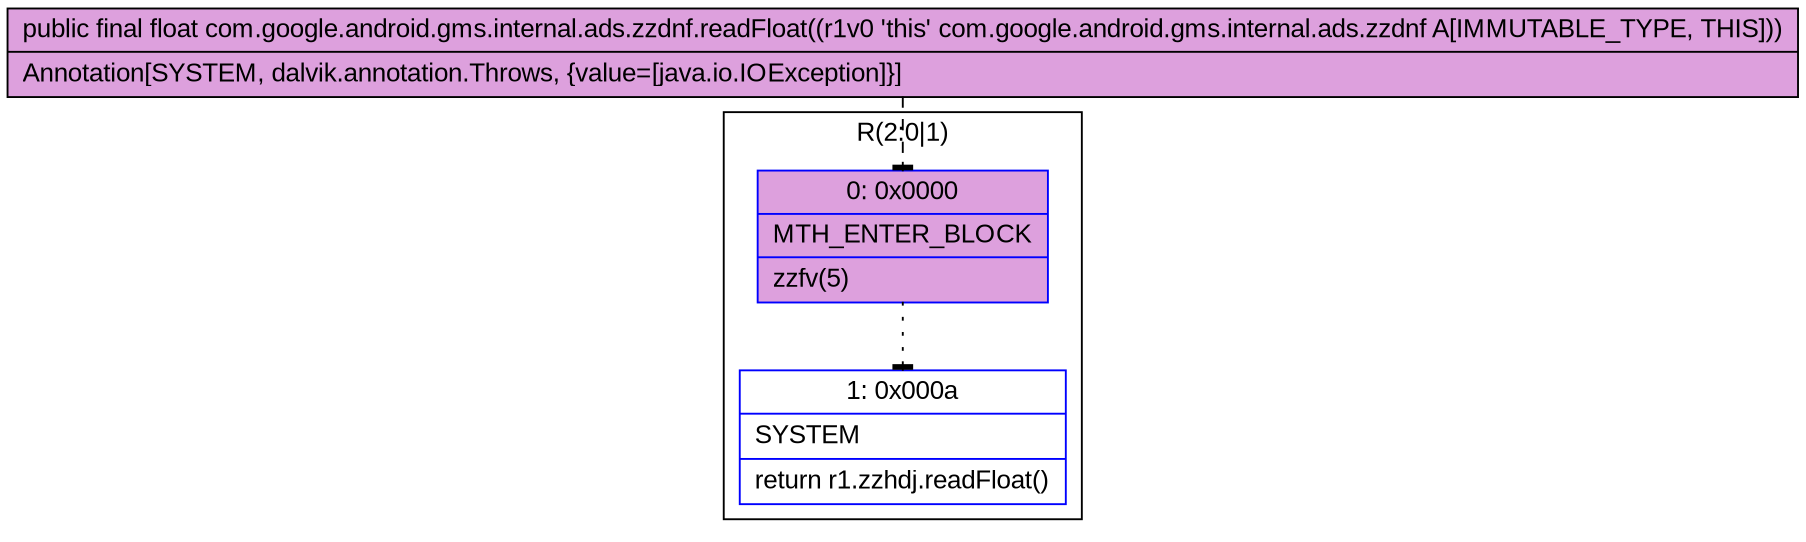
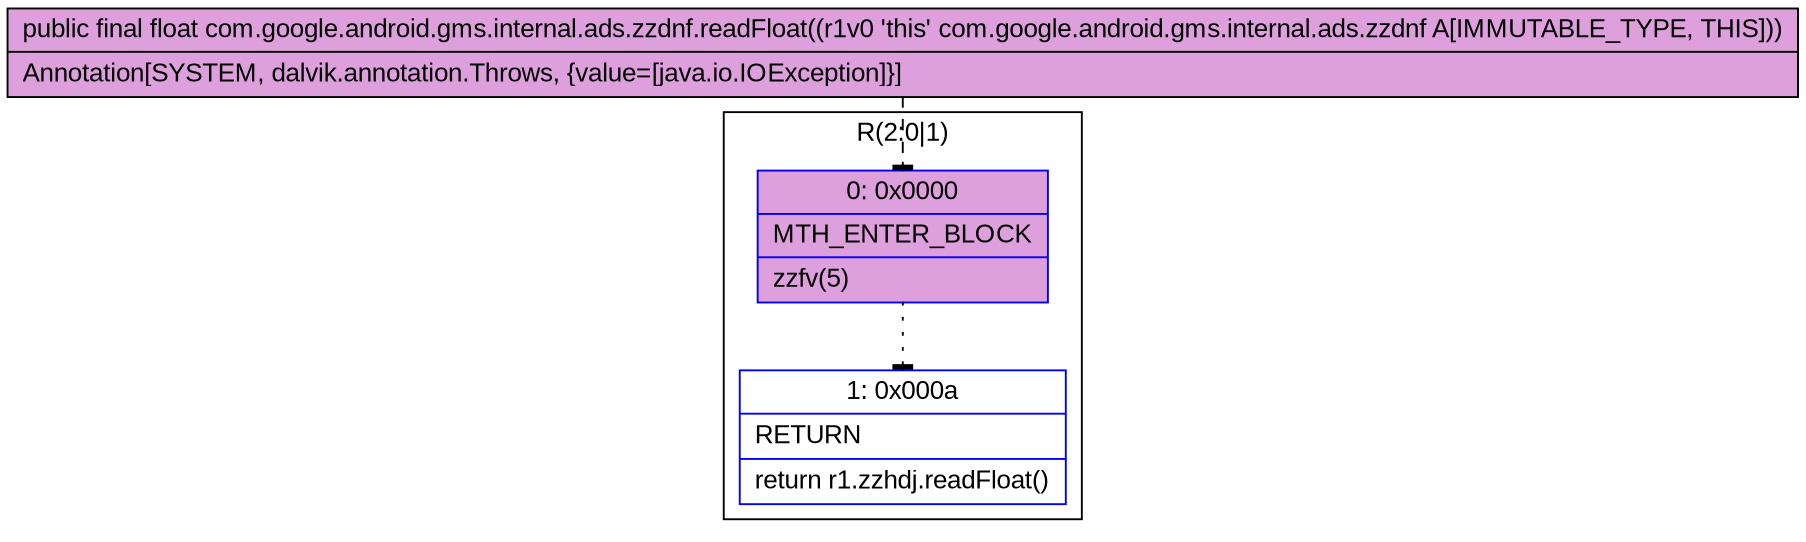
node "1: 0x000a": text "SYSTEM" -> "RETURN"
